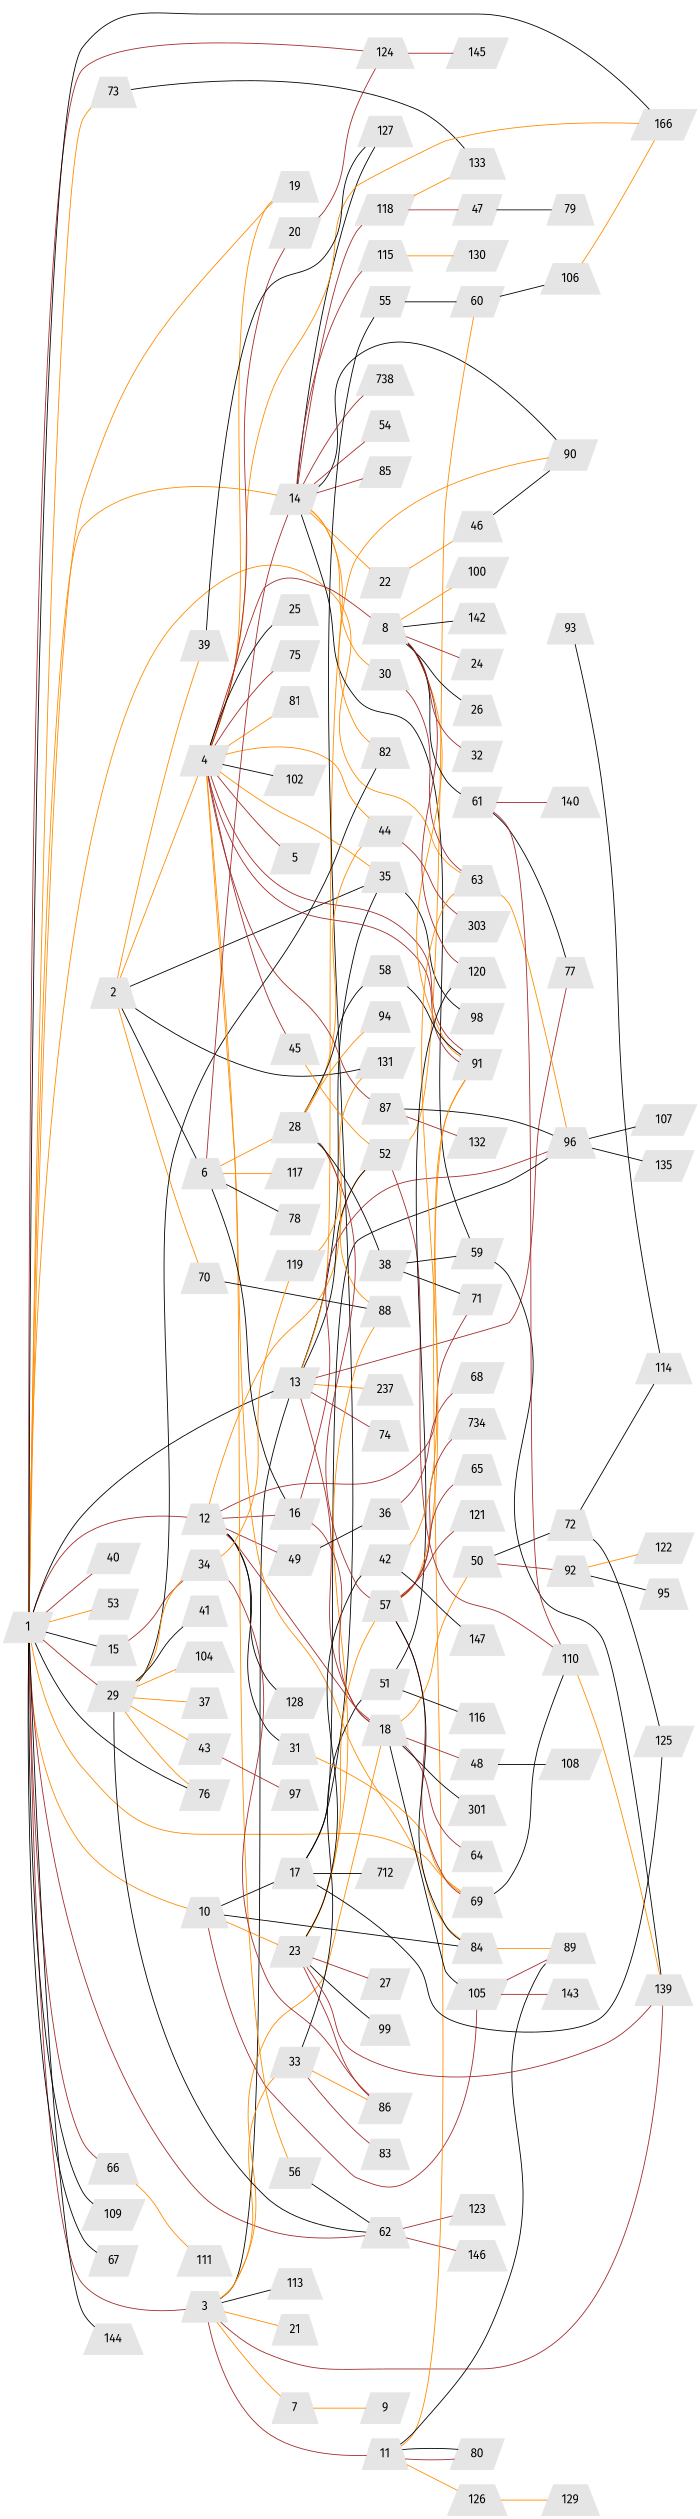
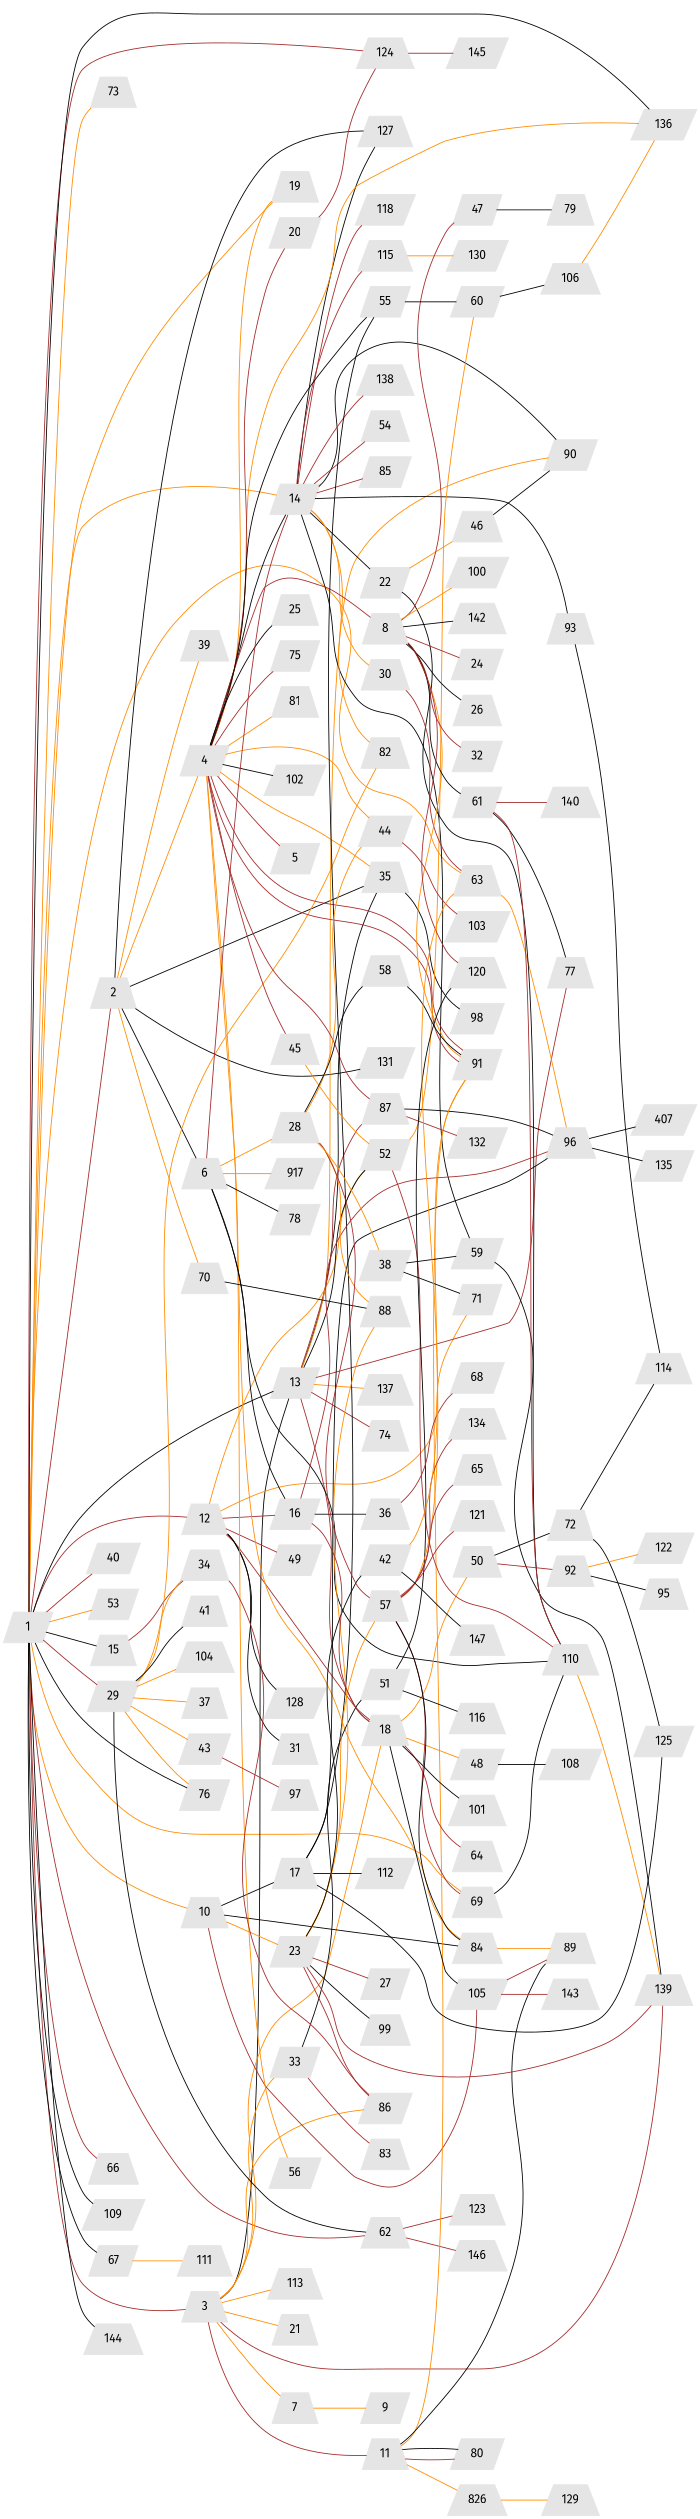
node "166": label "166" -> "136"
node "133": removed
edge "118" -- "47": now "8" -- "47"
node "738": label "738" -> "138"
edge "127" -- "39": now "127" -- "2"
edge "14" -- "93": added
edge "55" -- "4": added
edge "14" -- "22": color darkorange -> black
edge "14" -- "4": added
edge "22" -- "110": added
node "303": label "303" -> "103"
node "94": removed
node "107": label "107" -> "407"
node "117": label "117" -> "917"
edge "28" -- "38": color black -> darkorange
edge "82" -- "29": color black -> darkorange
edge "87" -- "13": added
node "119": removed
edge "2" -- "1": added
node "237": label "237" -> "137"
node "734": label "734" -> "134"
edge "6" -- "110": added
edge "71" -- "12": color brown -> darkorange
edge "36" -- "49": now "36" -- "16"
edge "18" -- "48": color brown -> darkorange
edge "31" -- "69": removed
node "301": label "301" -> "101"
node "712": label "712" -> "112"
edge "33" -- "86": now "3" -- "86"
edge "56" -- "62": removed
edge "66" -- "111": now "67" -- "111"
edge "113" -- "3": color black -> darkorange
node "126": label "126" -> "826"
